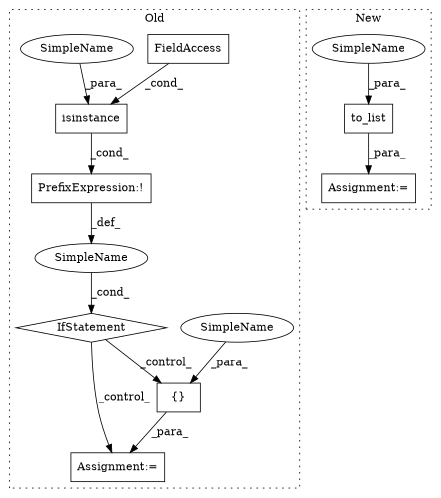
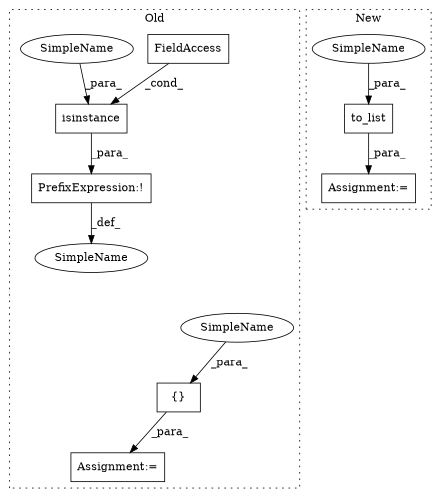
edge "isinstance" -> "PrefixExpression:!": label "_cond_" -> "_para_"
node "IfStatement": removed
